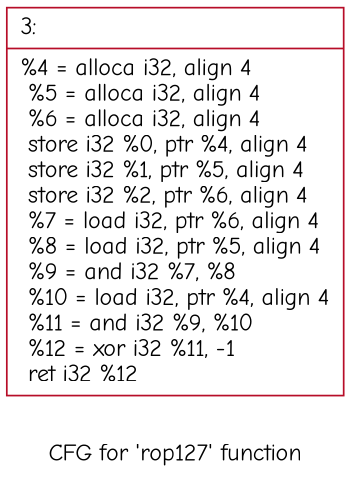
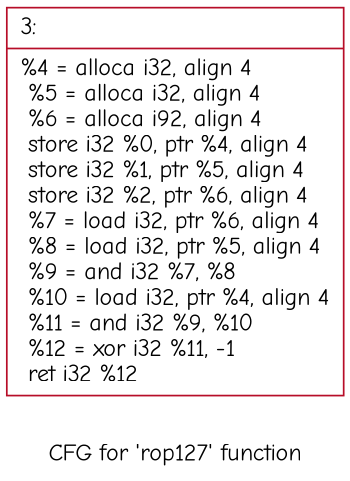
node "3:": text "%6 = alloca i32, align 4" -> "%6 = alloca i92, align 4"
